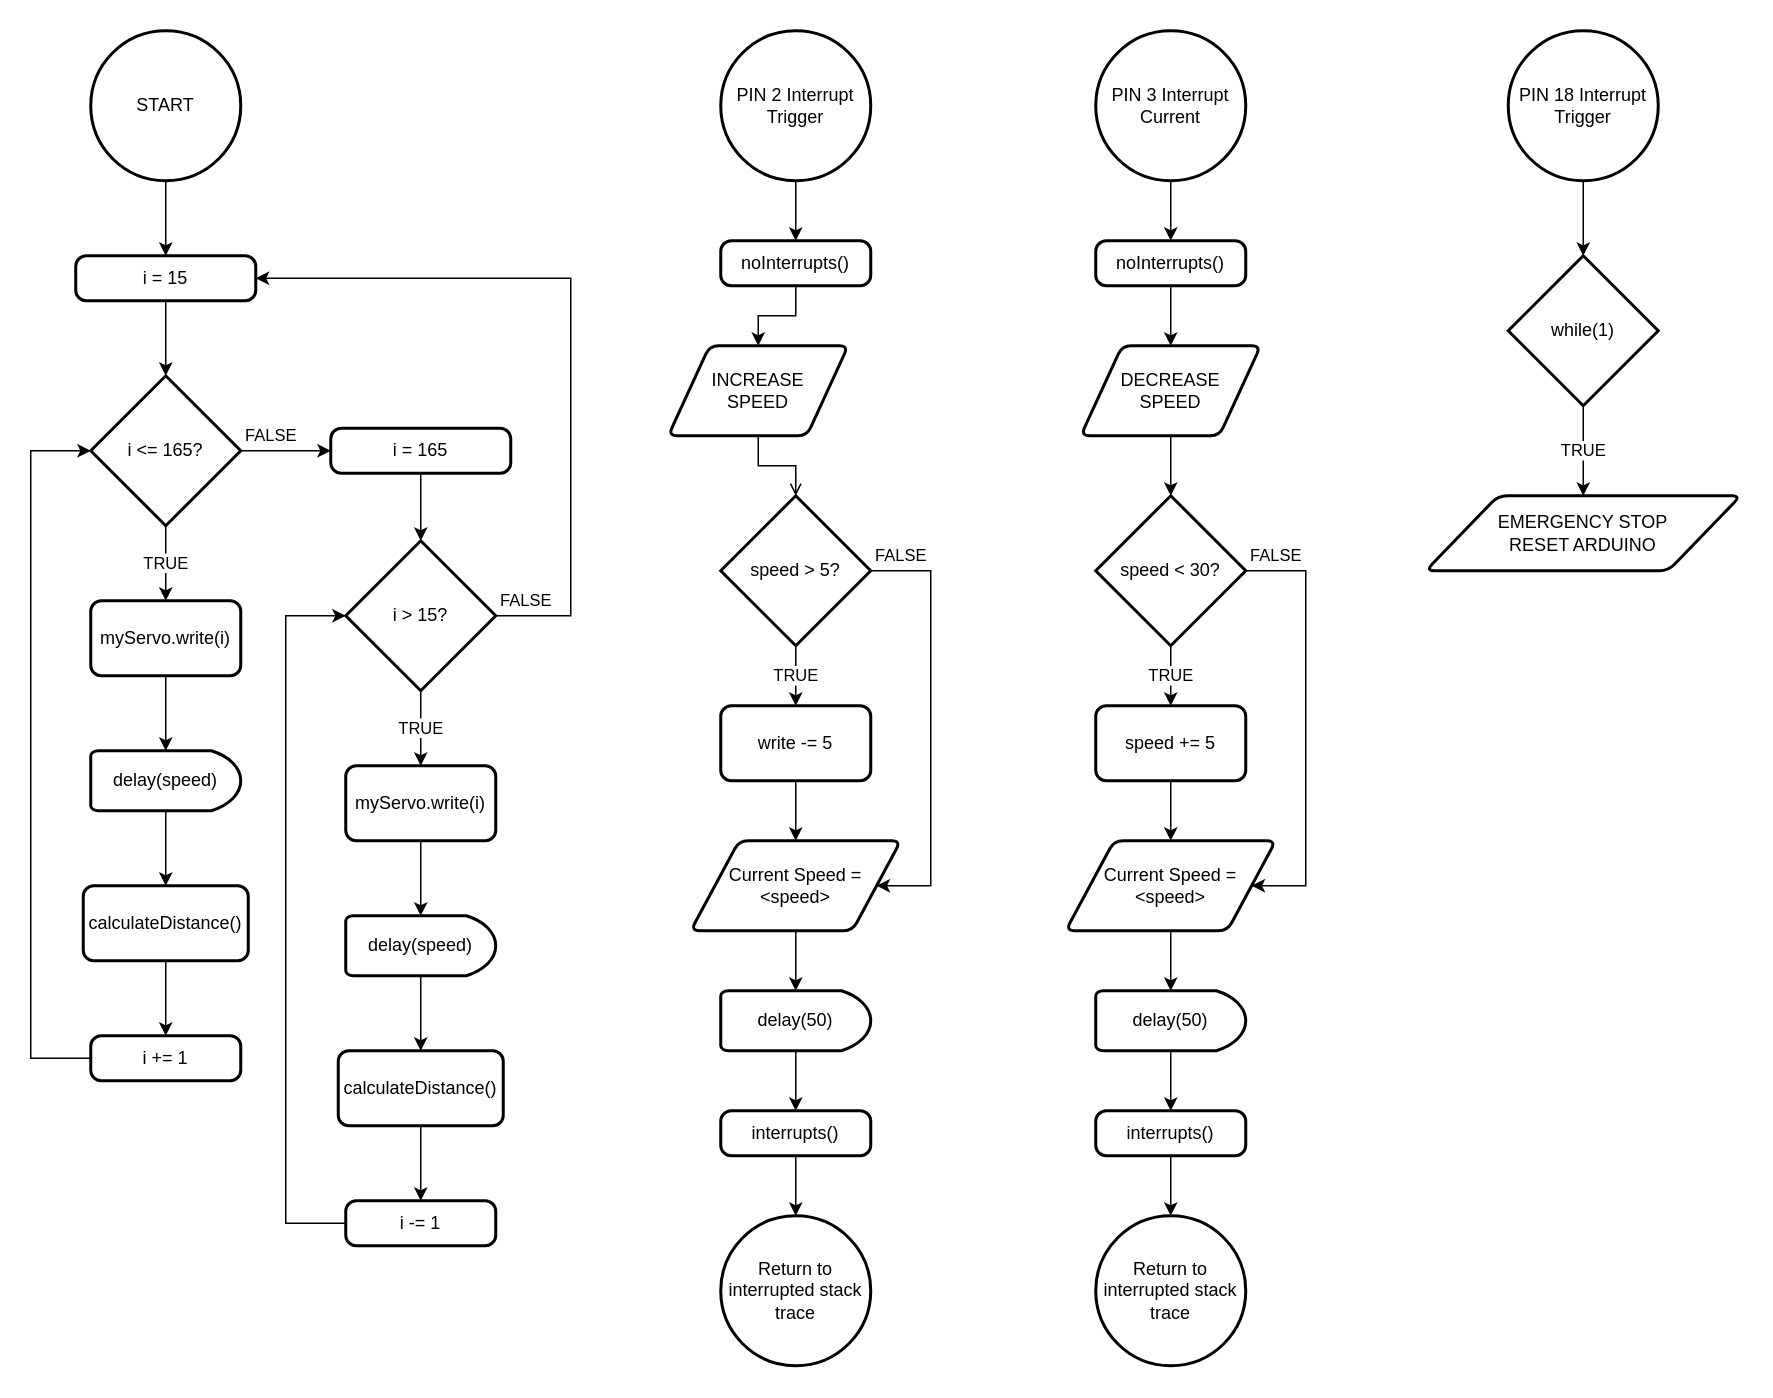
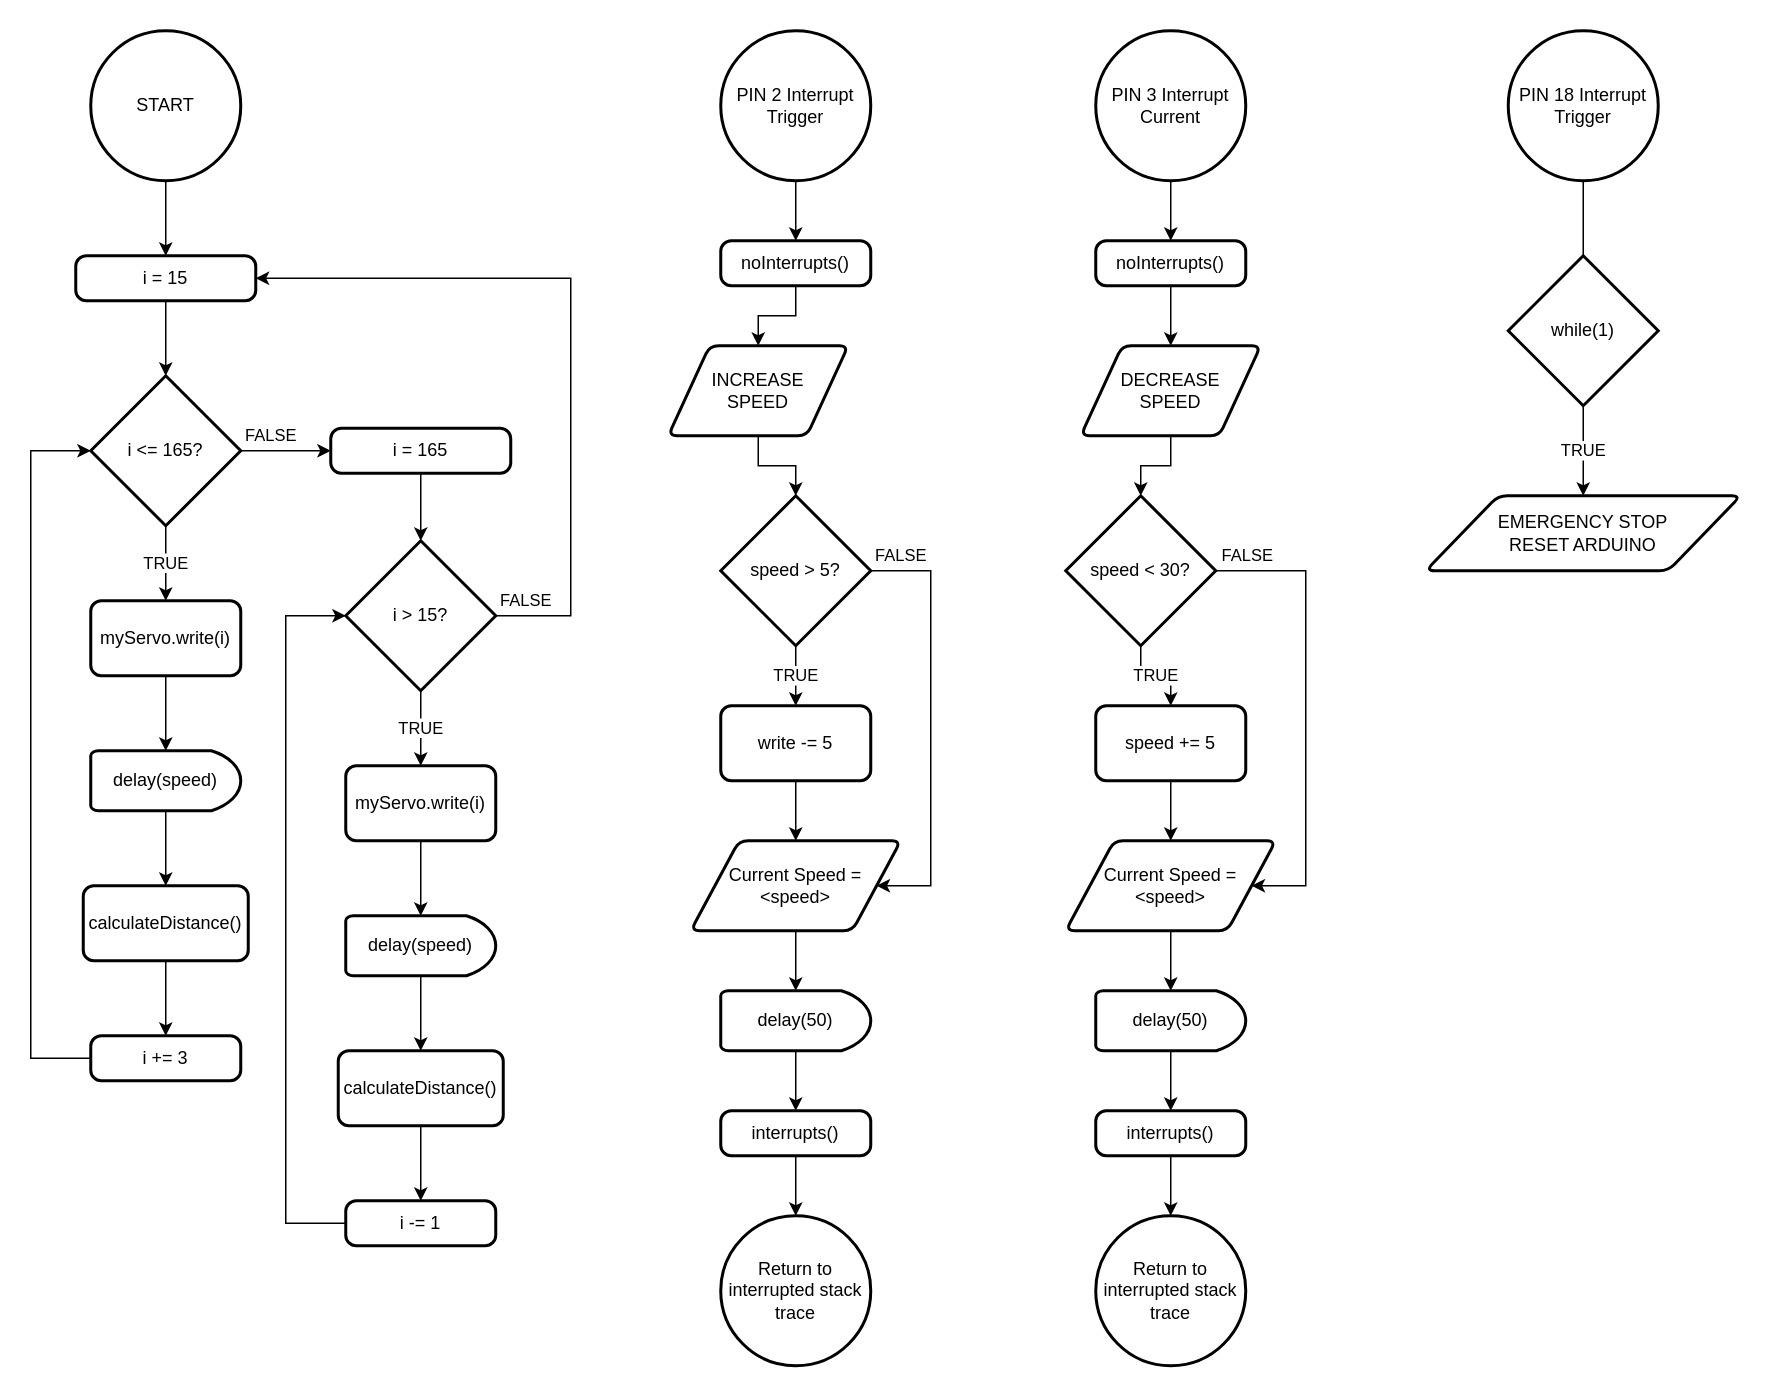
edge "PIN 18 Interrupt Trigger" -> "while(1)": arrowhead classic -> none
edge "INCREASE SPEED" -> "speed > 5?": arrowhead open -> classic
node "speed < 30?": moved (1171, 571) -> (1141, 571)
node "i += 1": label "i += 1" -> "i += 3"
